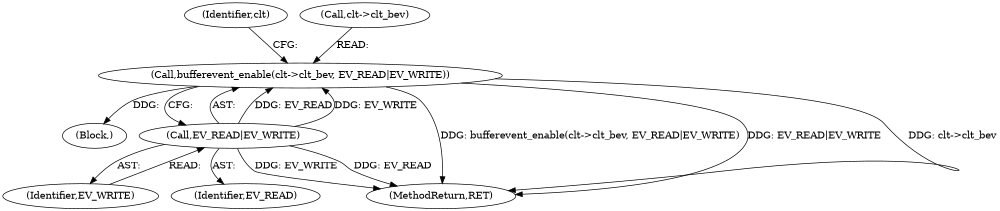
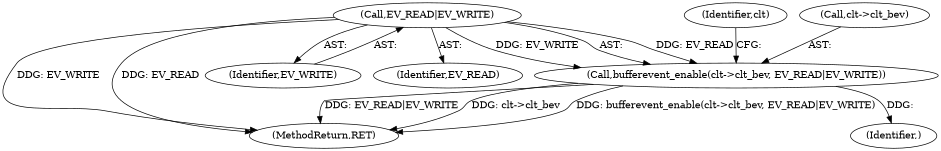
edge "(Call,clt->clt_bev)" -> "(Call,bufferevent_enable(clt->clt_bev, EV_READ|EV_WRITE))": label "READ: " -> "AST: "
edge "(Call,bufferevent_enable(clt->clt_bev, EV_READ|EV_WRITE))" -> "(Call,EV_READ|EV_WRITE)": removed, label "CFG:"
node "(Block,)": label "(Block,)" -> "(Identifier,)"
edge "(Identifier,EV_WRITE)" -> "(Call,EV_READ|EV_WRITE)": label "READ: " -> "AST: "
